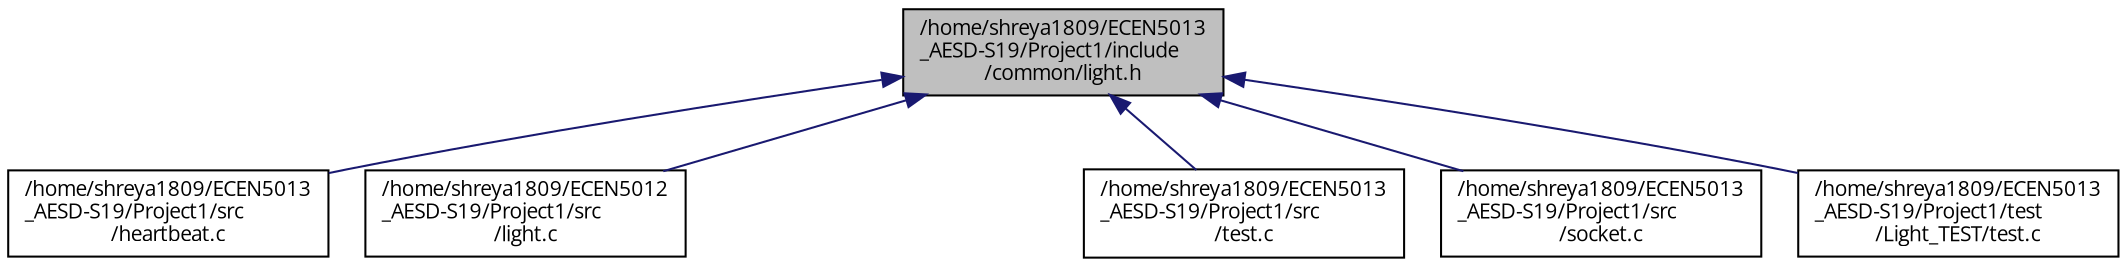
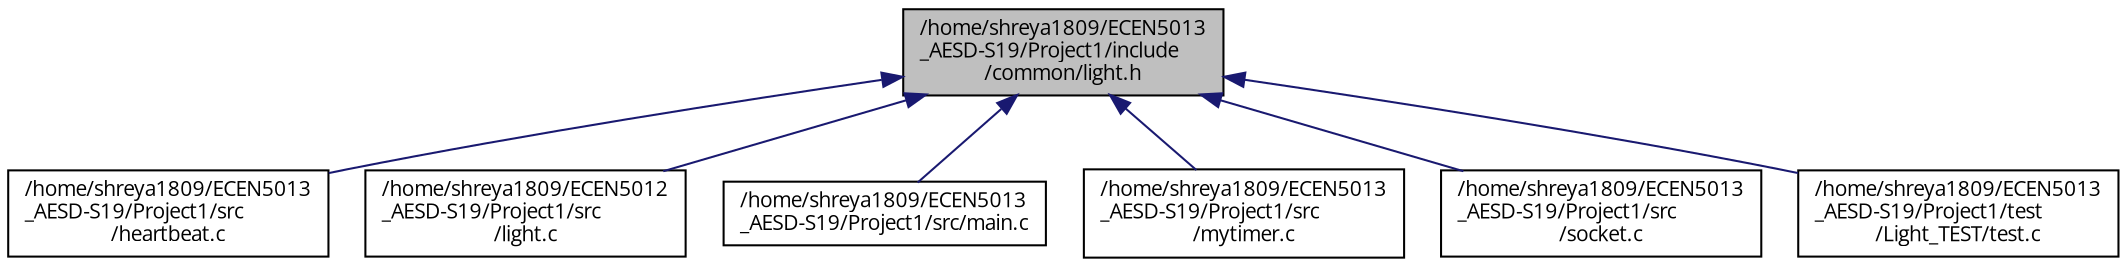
node "/home/shreya1809/ECEN5013 _AESD-S19/Project1/src/main.c": added
node "/home/shreya1809/ECEN5013 _AESD-S19/Project1/src /test.c": label "/home/shreya1809/ECEN5013 _AESD-S19/Project1/src /test.c" -> "/home/shreya1809/ECEN5013 _AESD-S19/Project1/src /mytimer.c"
